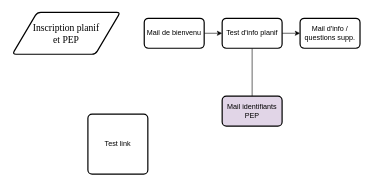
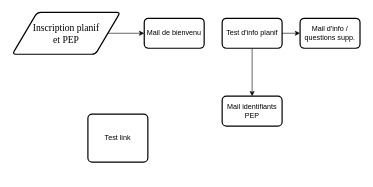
edge "Inscription planif et PEP" -> "Mail de bienvenu": added
edge "Mail de bienvenu" -> "Test d'info planif": removed
edge "Test d'info planif" -- "Mail identifiants PEP": arrowhead none -> classic
node "Mail identifiants PEP": fillcolor #e1d5e7 -> #ffffff
node "Test link": size 60x60 -> 60x48
